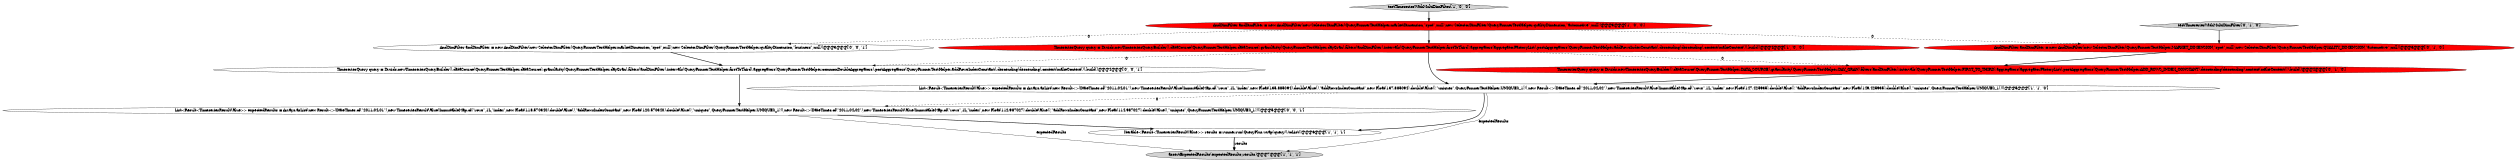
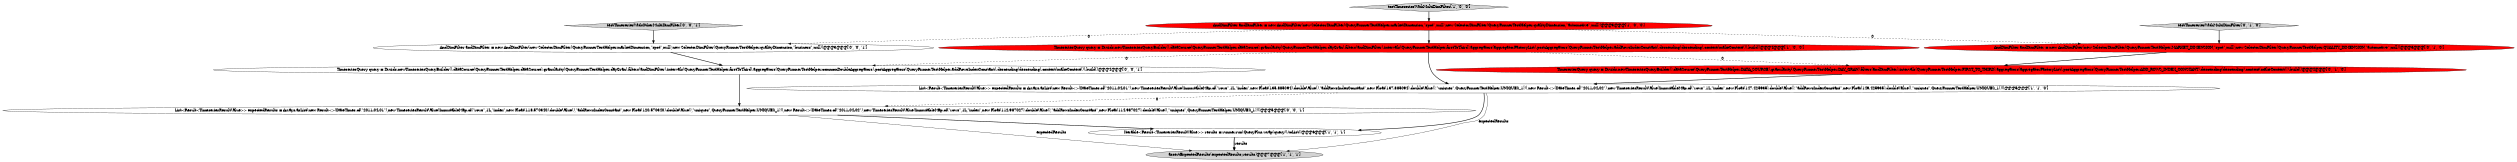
node "testTimeseriesWithOtherMultiDimFilter['0', '0', '1']": added
